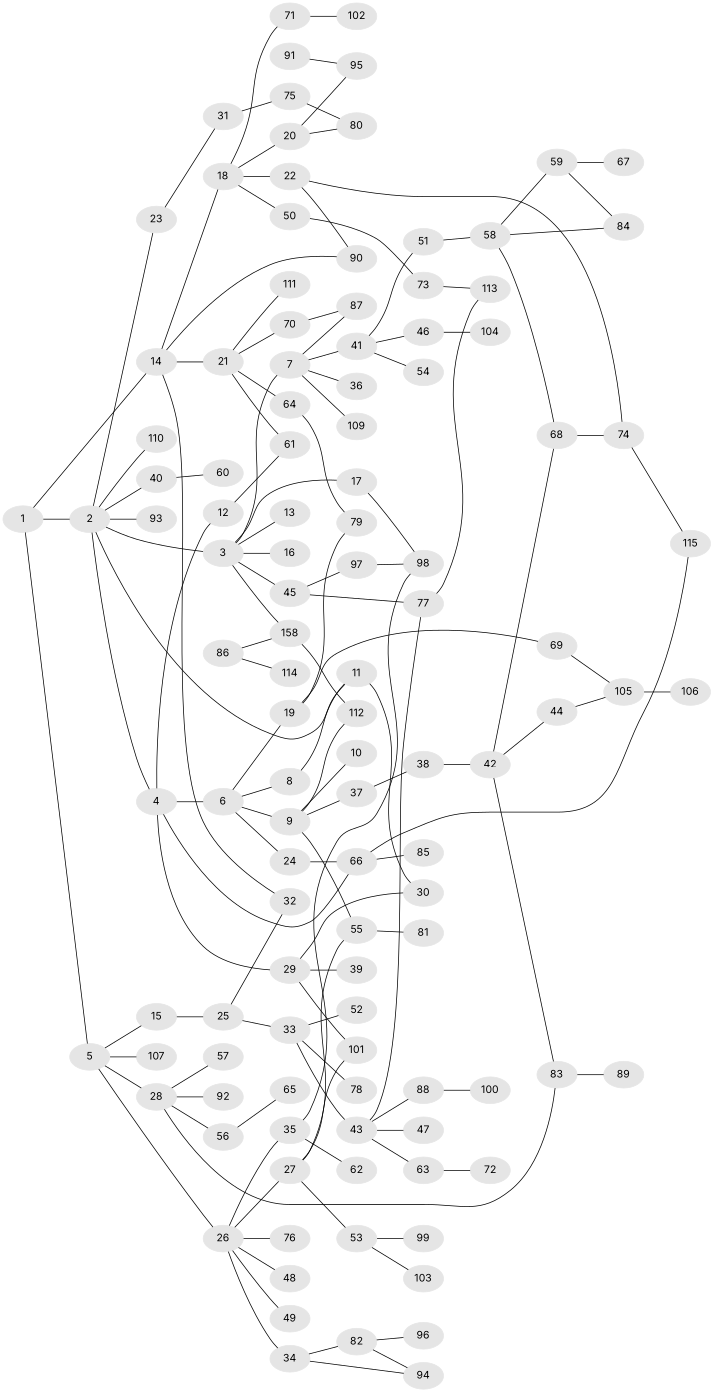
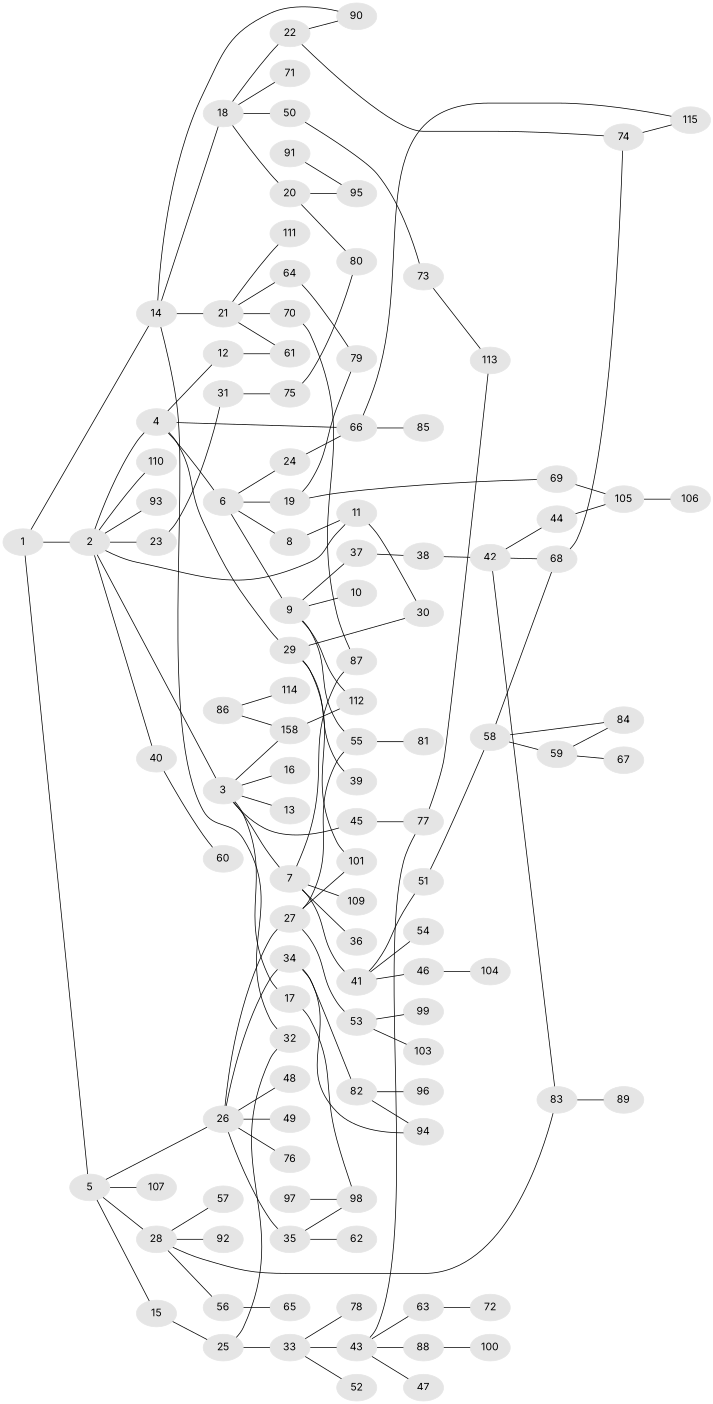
node "102": removed
edge "97" -- "45": removed
